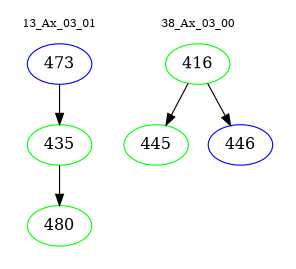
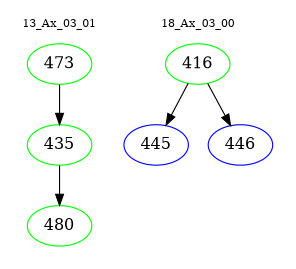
cluster "38_Ax_03_00": label "38_Ax_03_00" -> "18_Ax_03_00"
node "473": color blue -> green
node "445": color green -> blue
